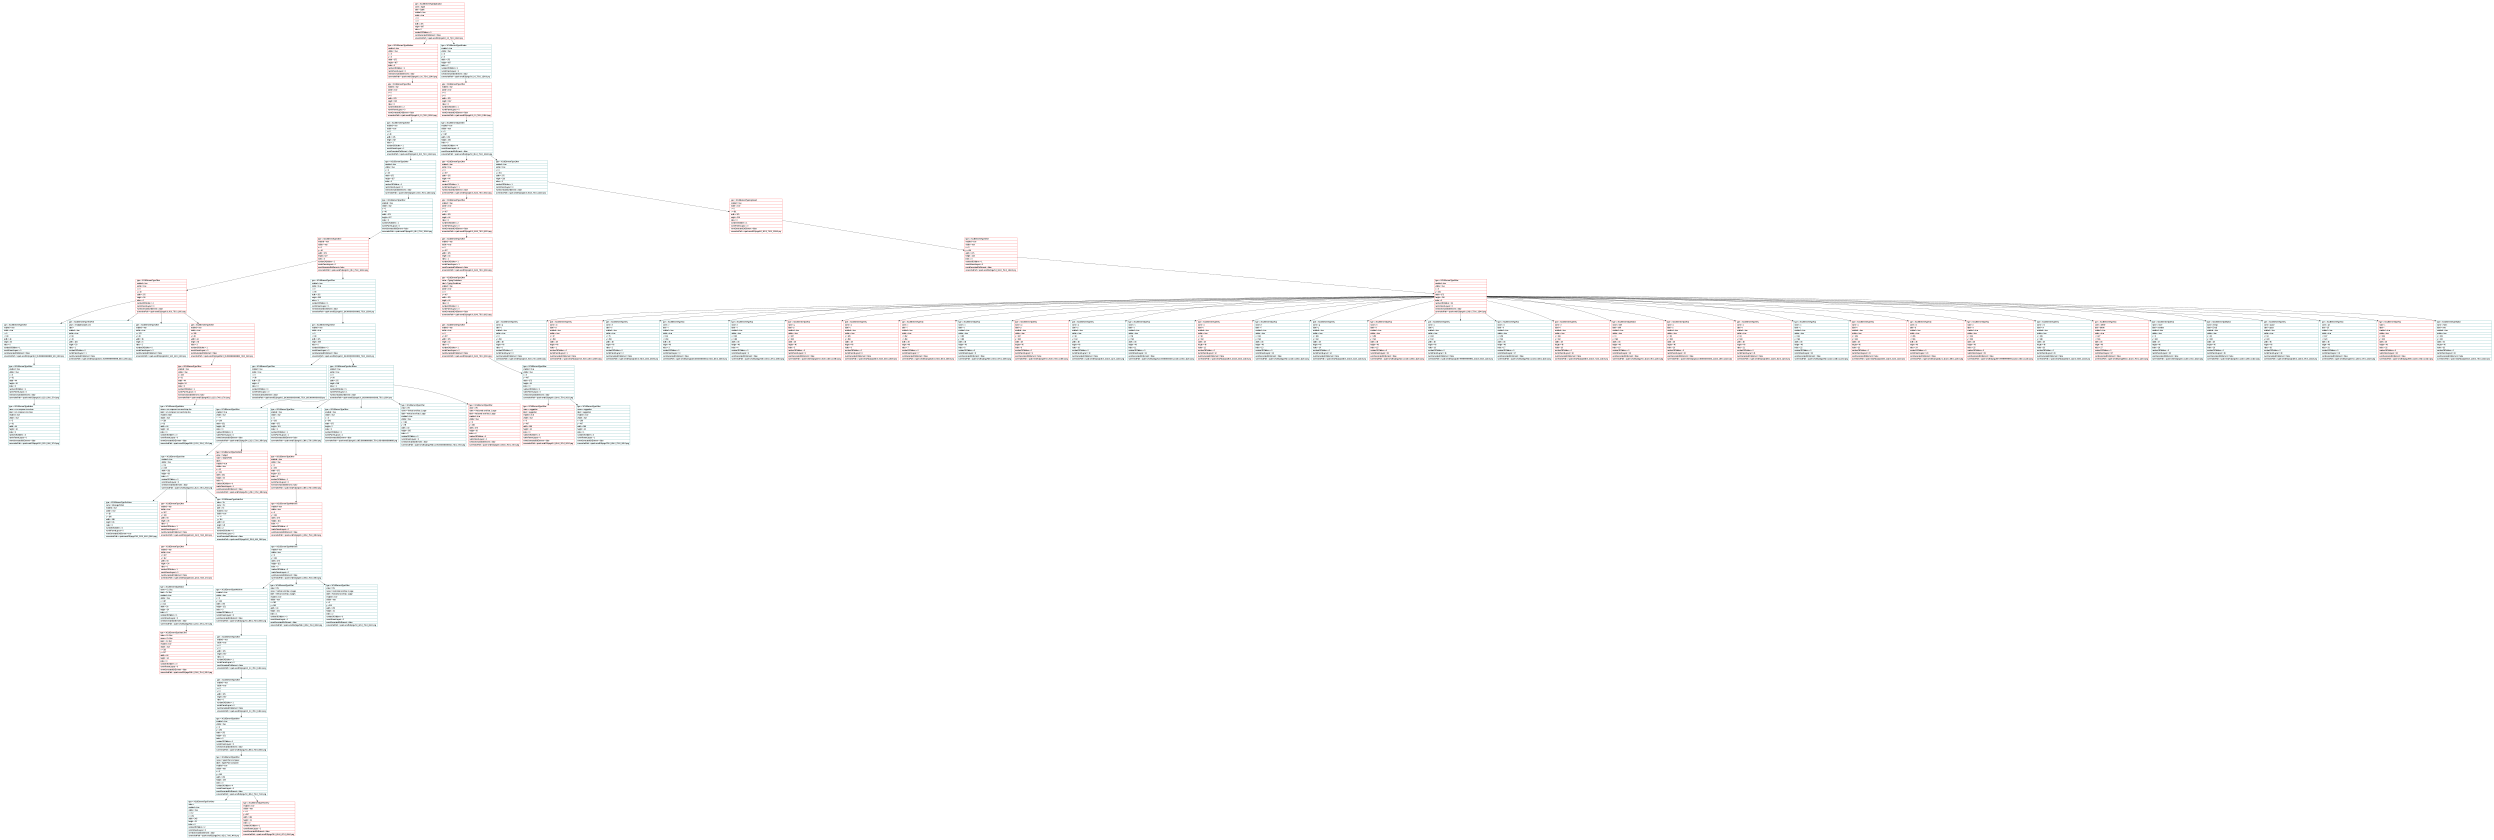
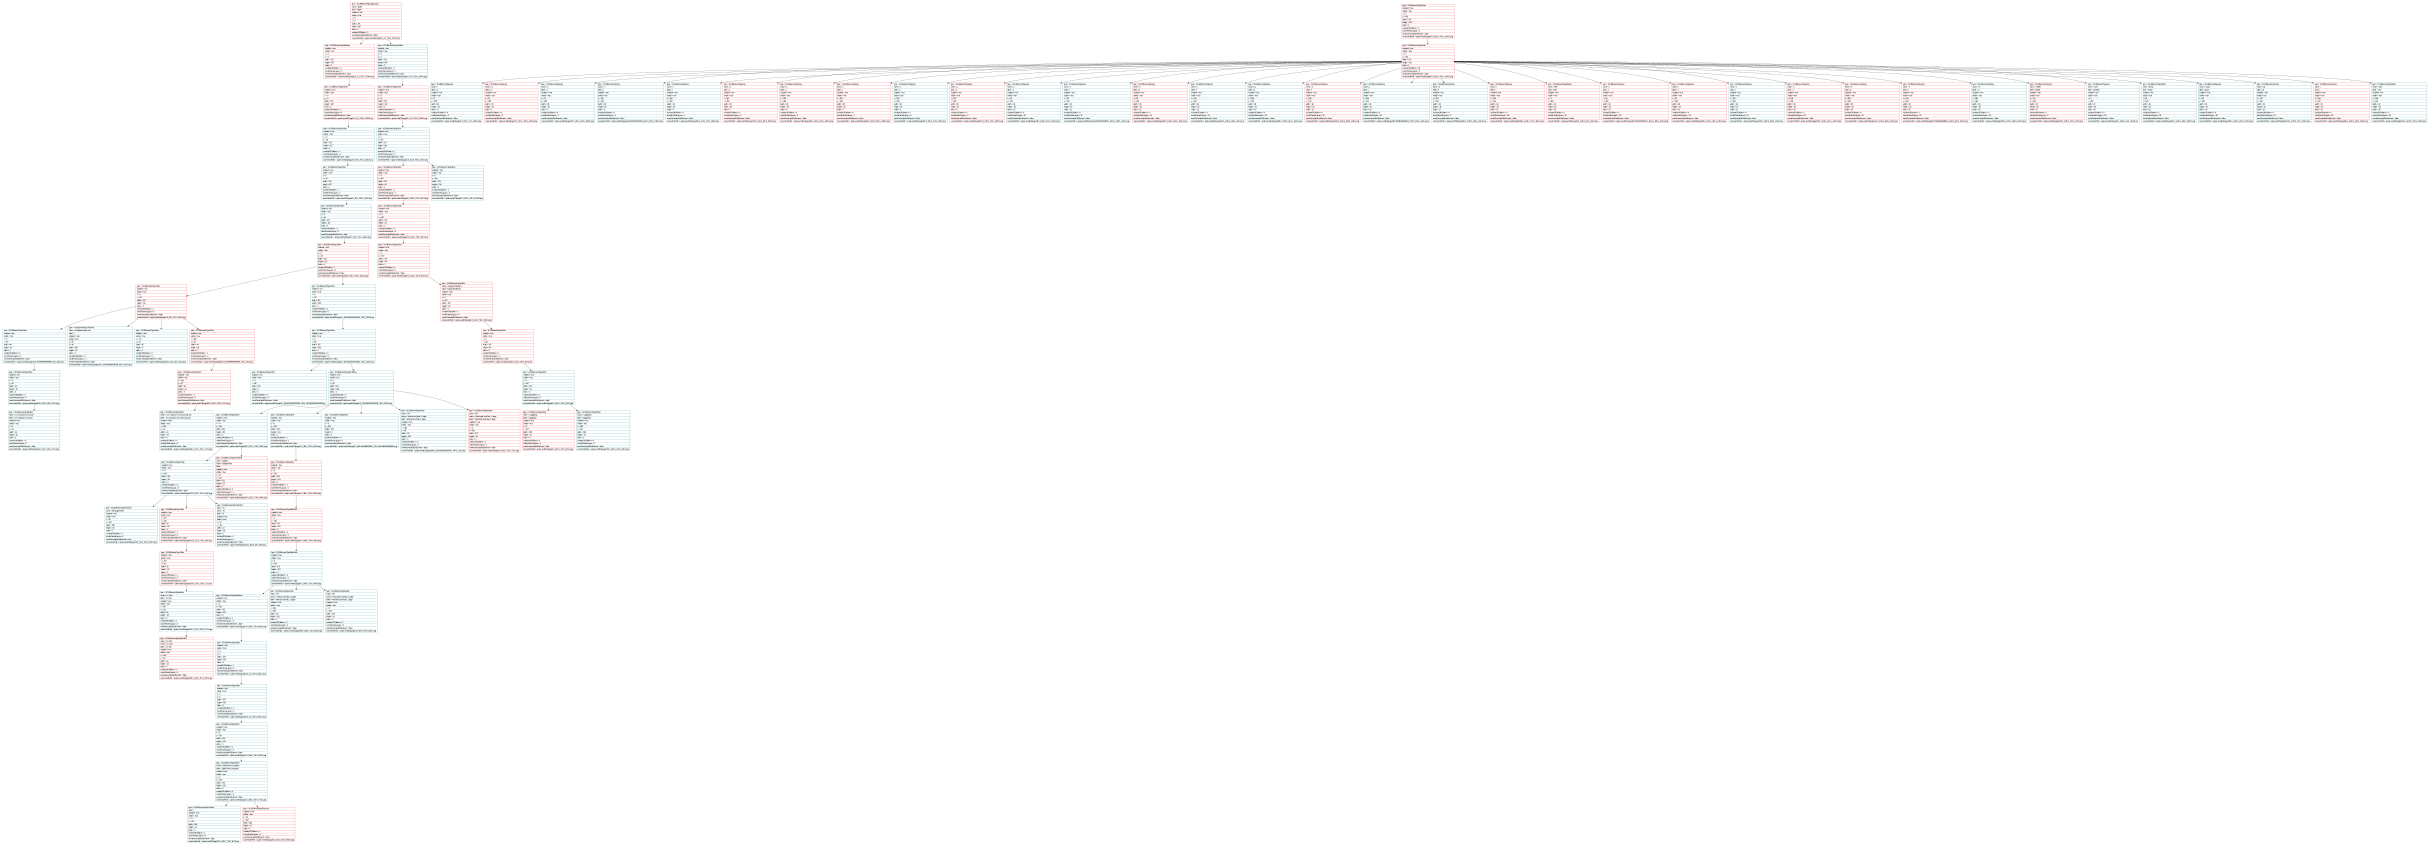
node "type = XCUIElementTypeKeyboard": removed
